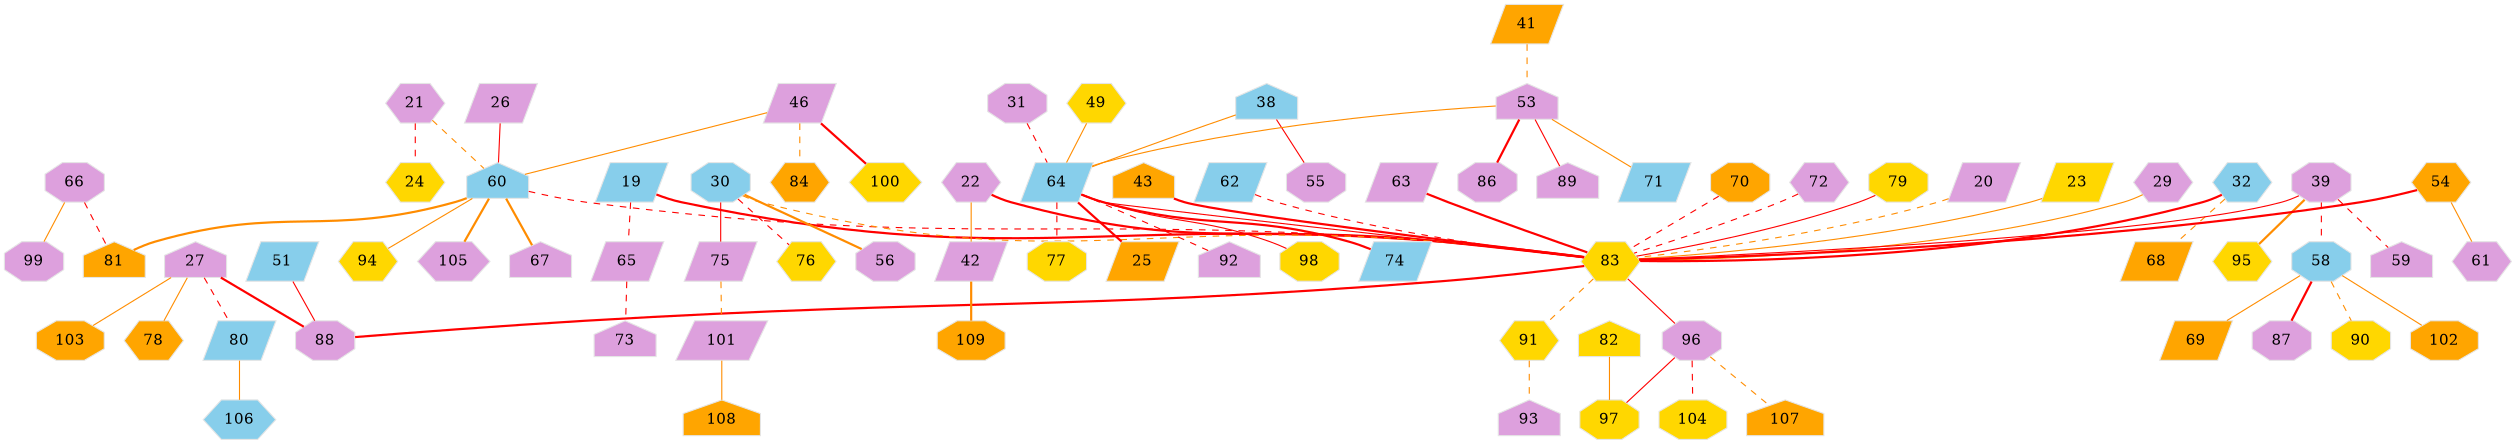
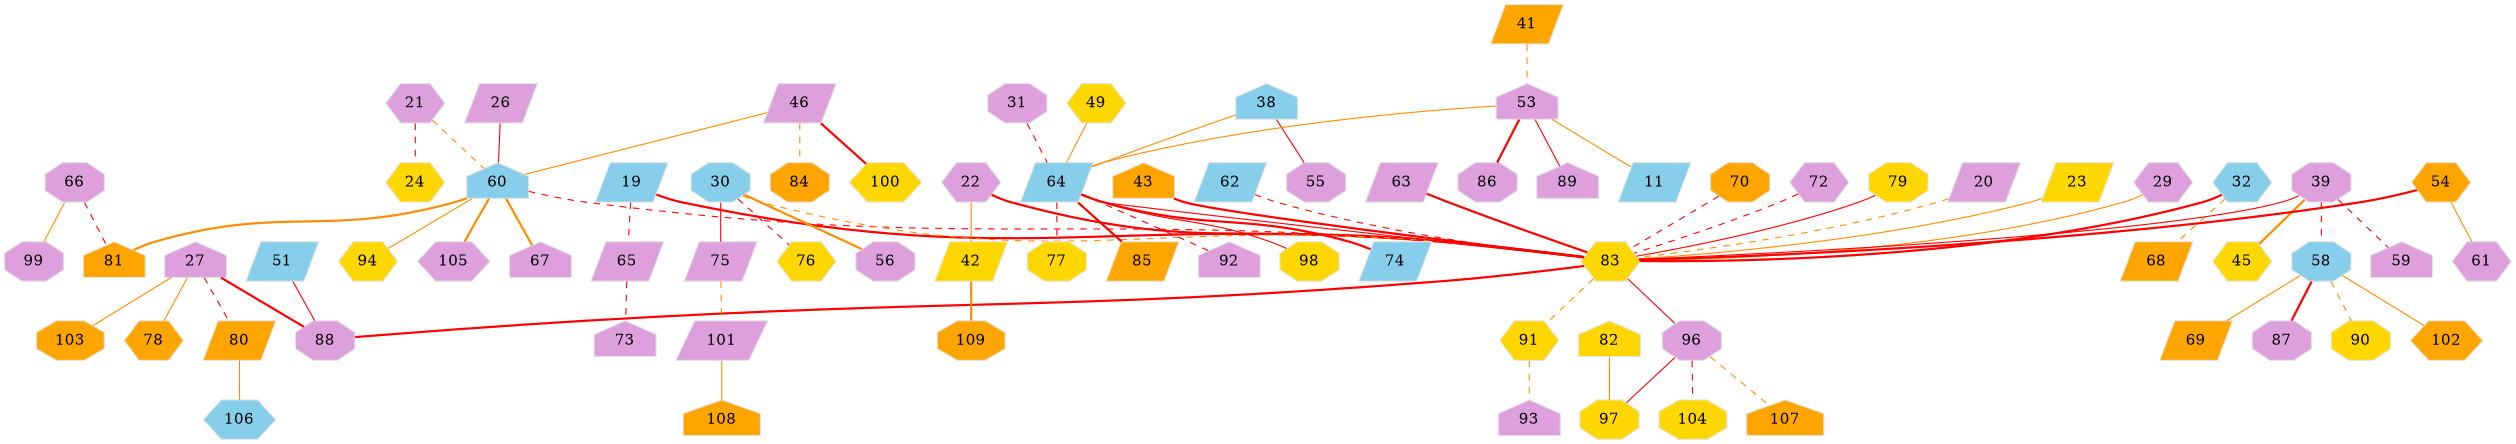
node "84": shape hexagon -> octagon
node "71": label "71" -> "11"
node "42": fillcolor plum -> gold
node "25": label "25" -> "85"
node "95": label "95" -> "45"
node "80": fillcolor skyblue -> orange
node "102": shape octagon -> hexagon
